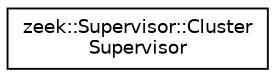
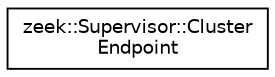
node "zeek::Supervisor::Cluster Supervisor": label "zeek::Supervisor::Cluster Supervisor" -> "zeek::Supervisor::Cluster Endpoint"
